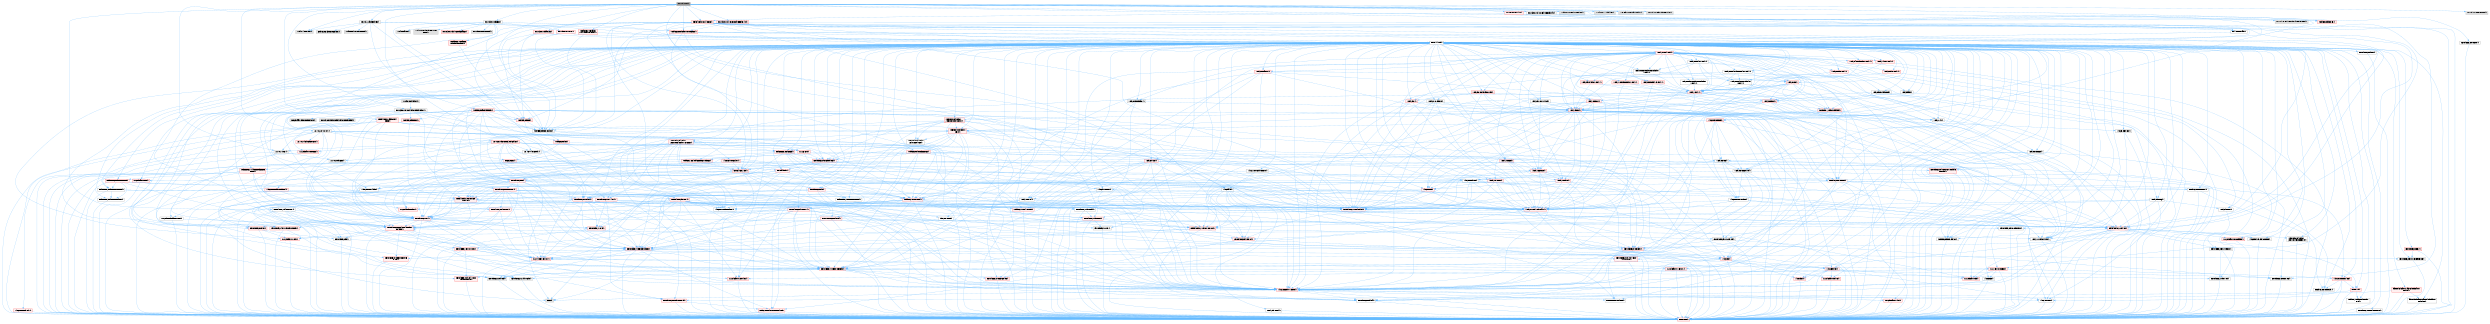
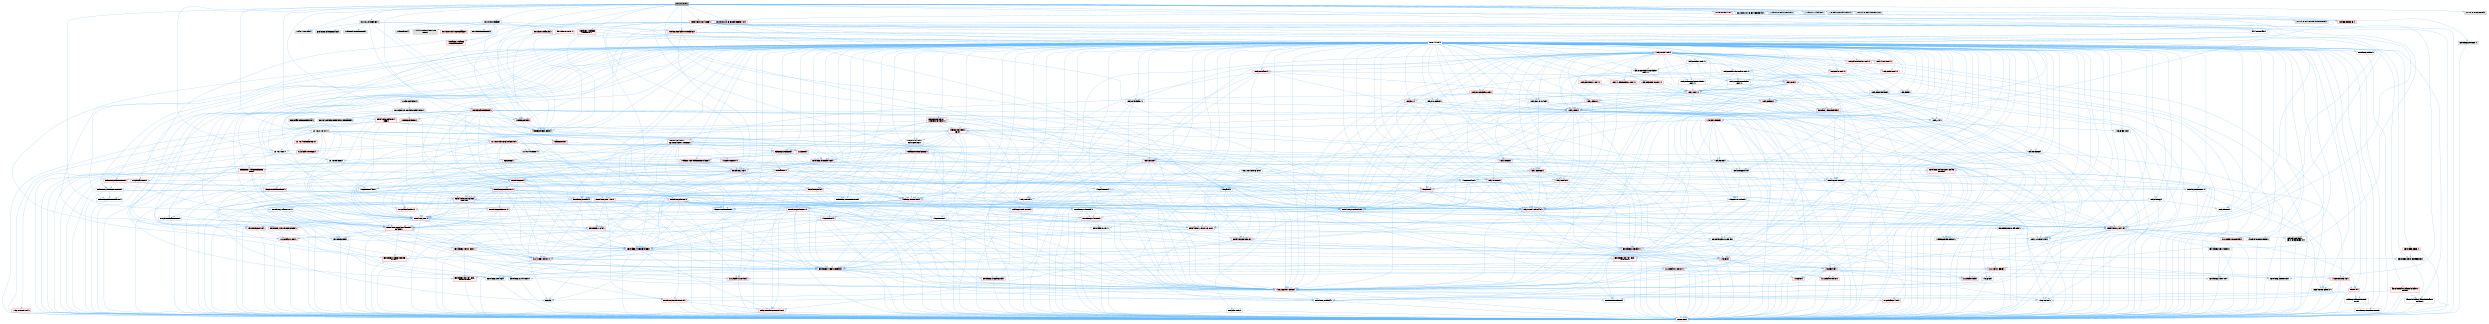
node "Interfaces/Interface _AsyncCompilation.h": label "Interfaces/Interface _AsyncCompilation.h" -> "Interfaces/Interface _ObjectKey.h"
node "EnumAsByte/Optional.h": label "EnumAsByte/Optional.h" -> "Misc/Optional.h"
